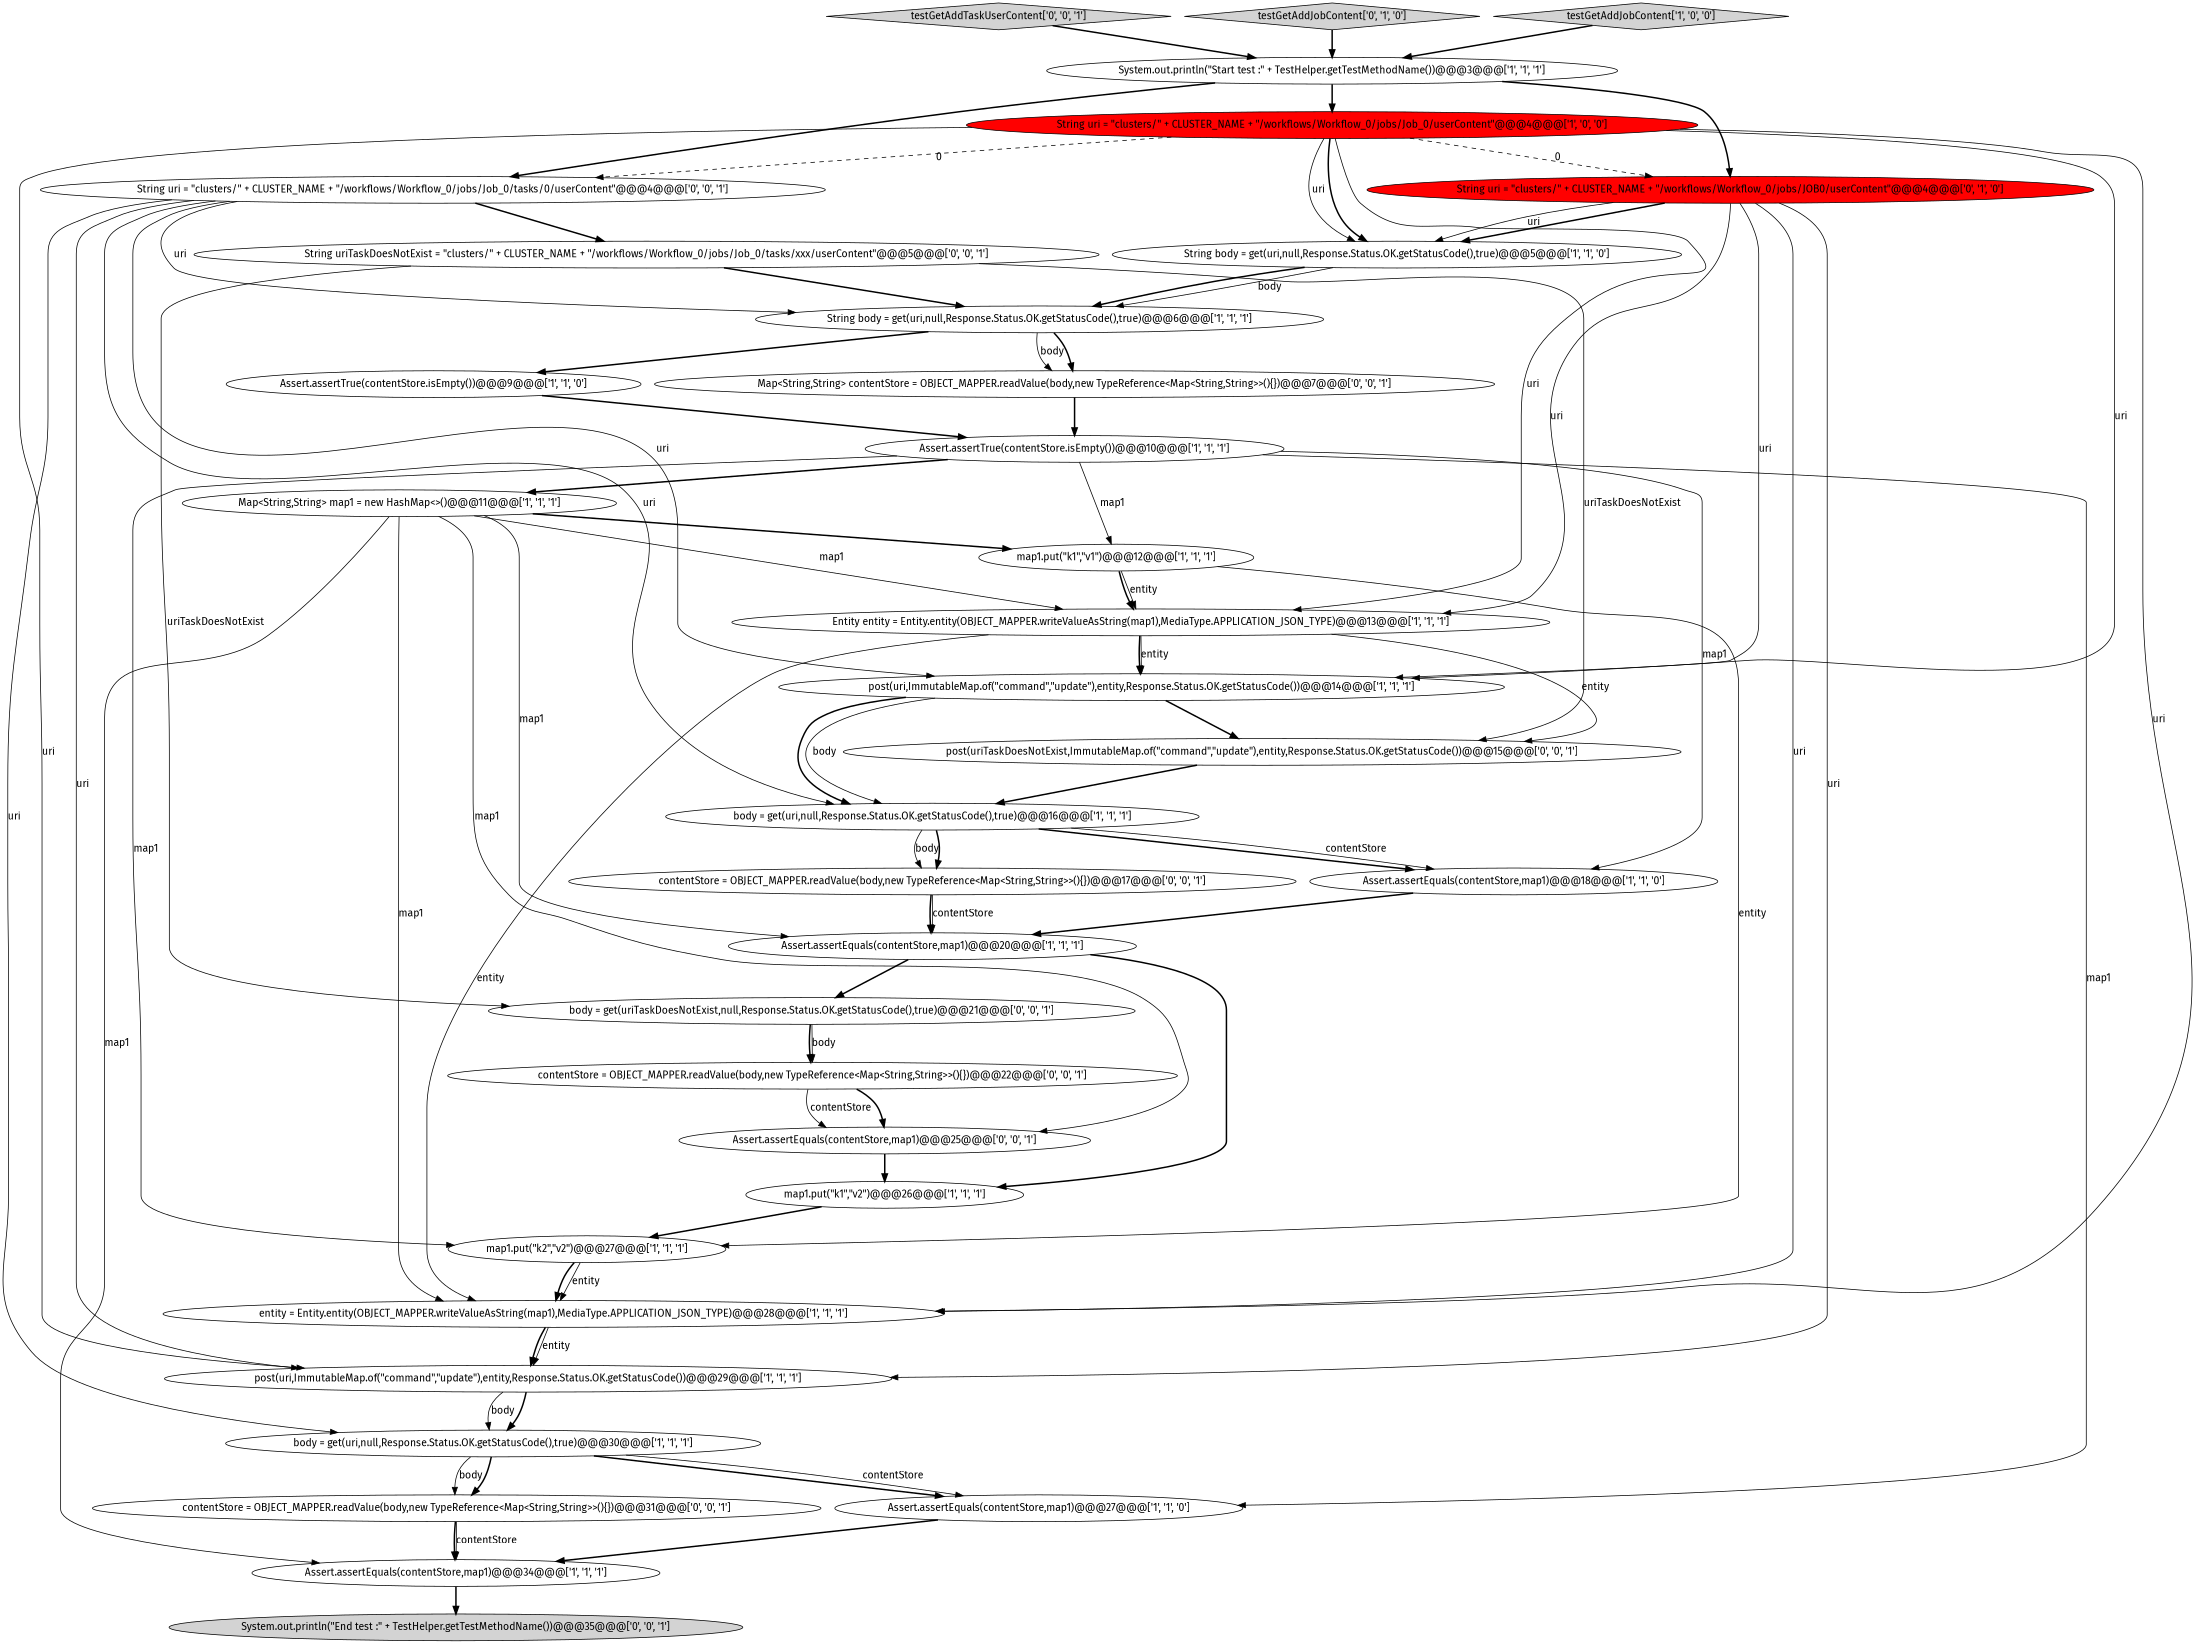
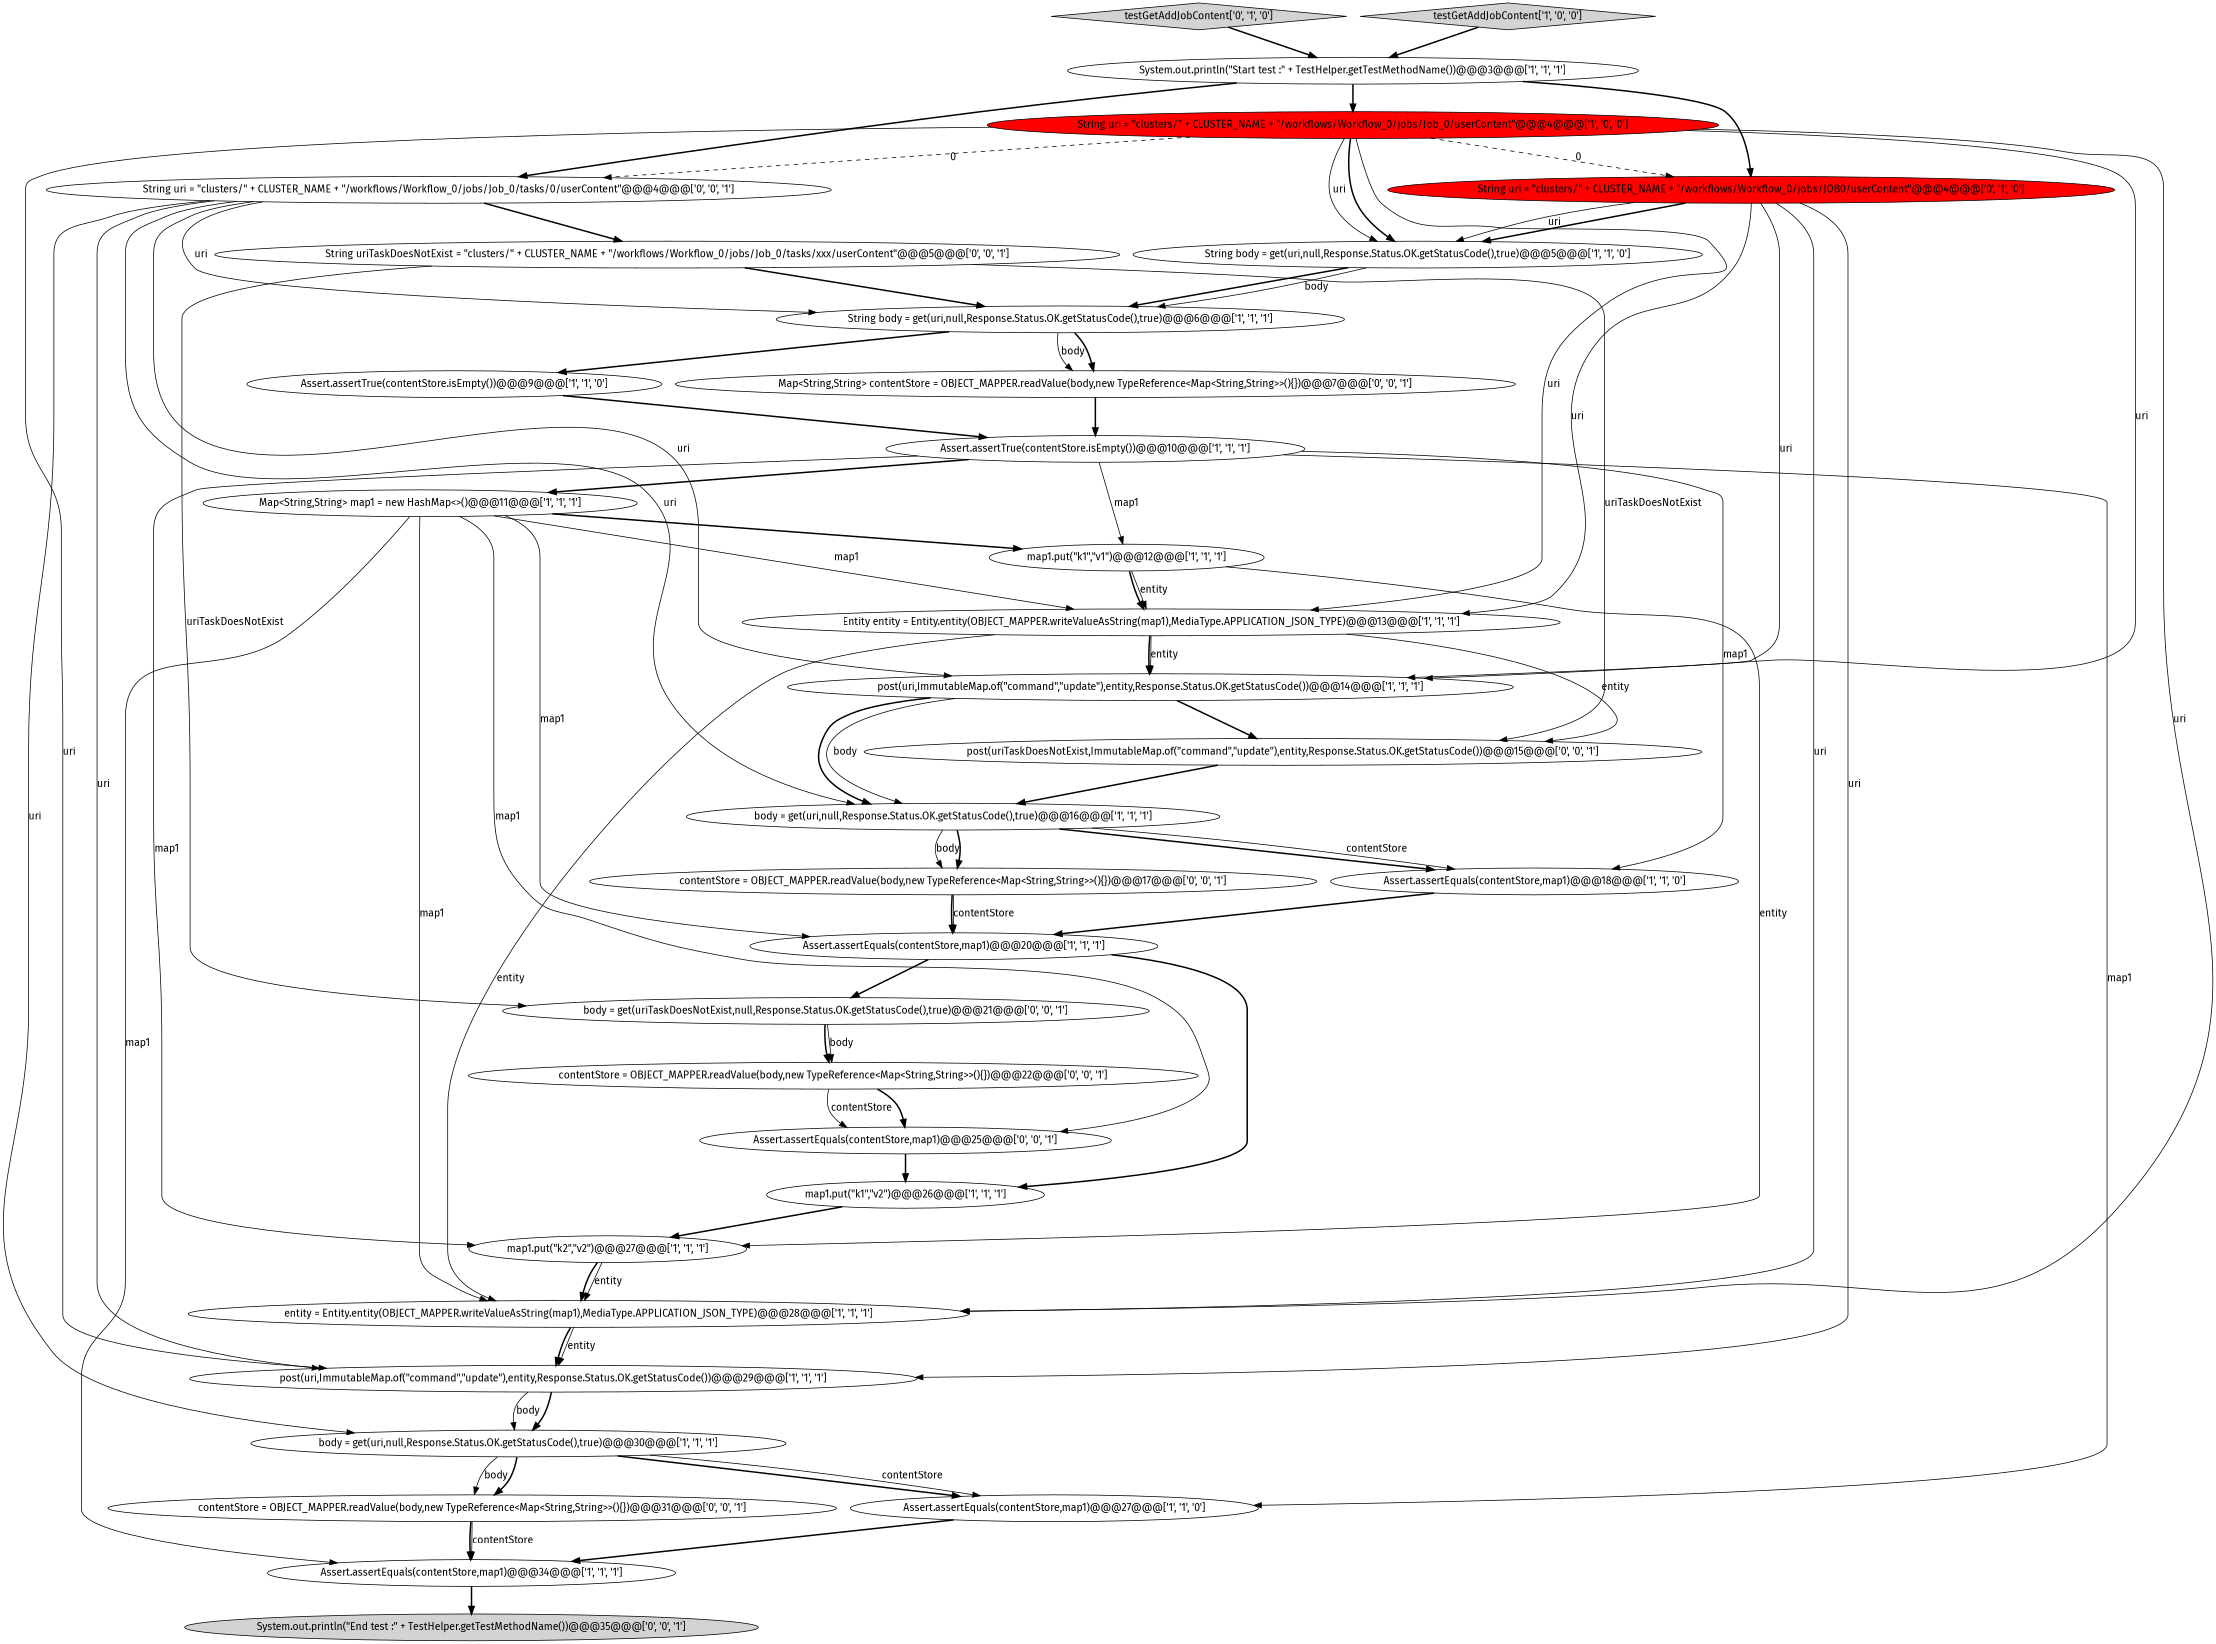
node "testGetAddTaskUserContent['0', '0', '1']": removed
